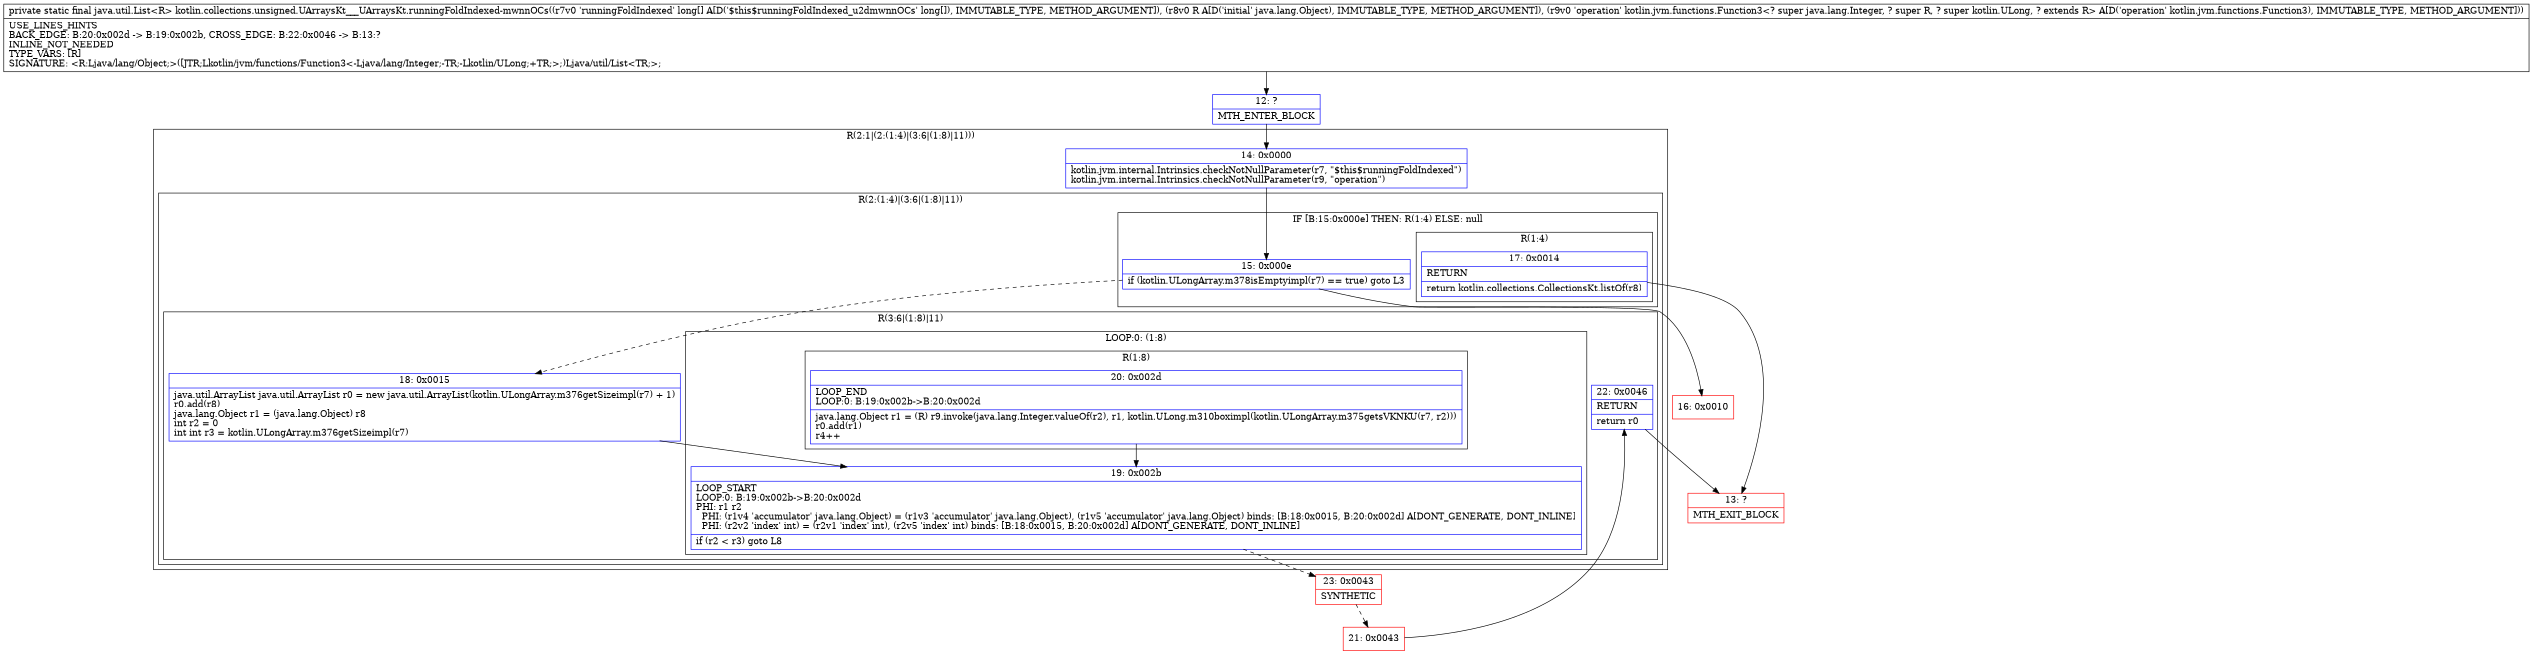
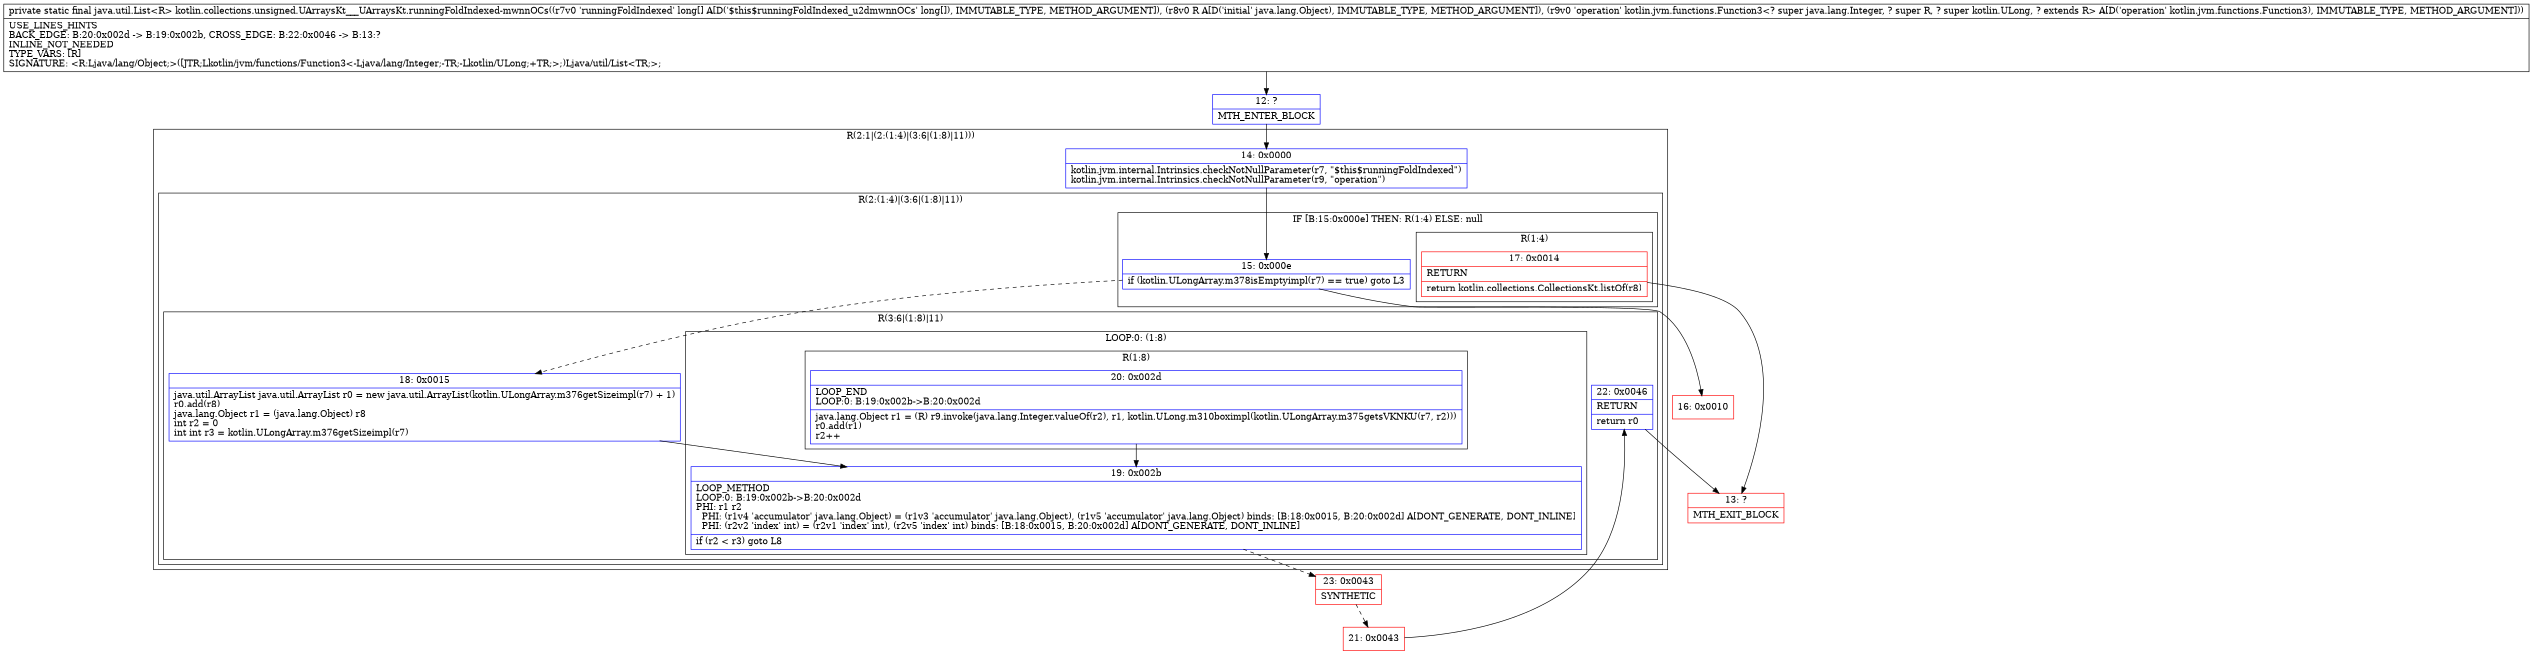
node "17: 0x0014": color blue -> red
node "20: 0x002d": text "r4++" -> "r2++"
node "19: 0x002b": text "LOOP_START" -> "LOOP_METHOD"
